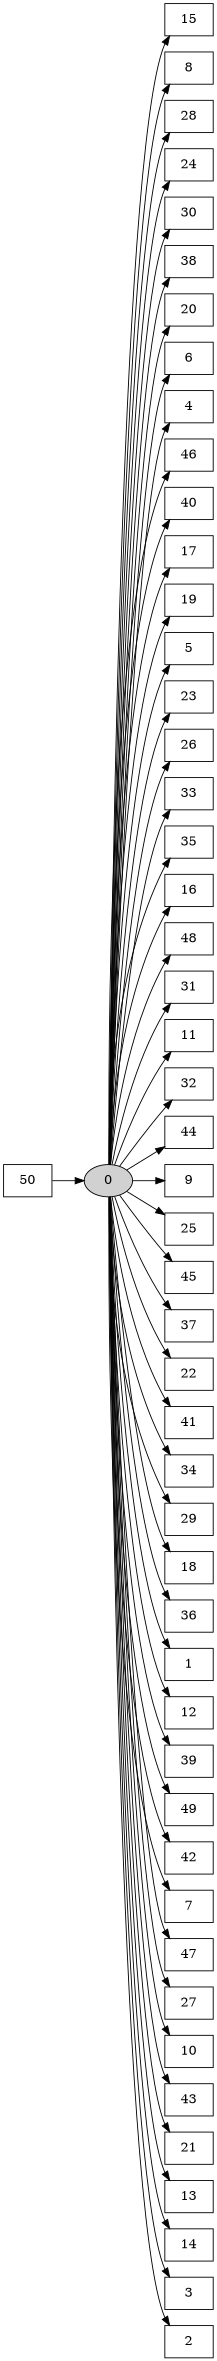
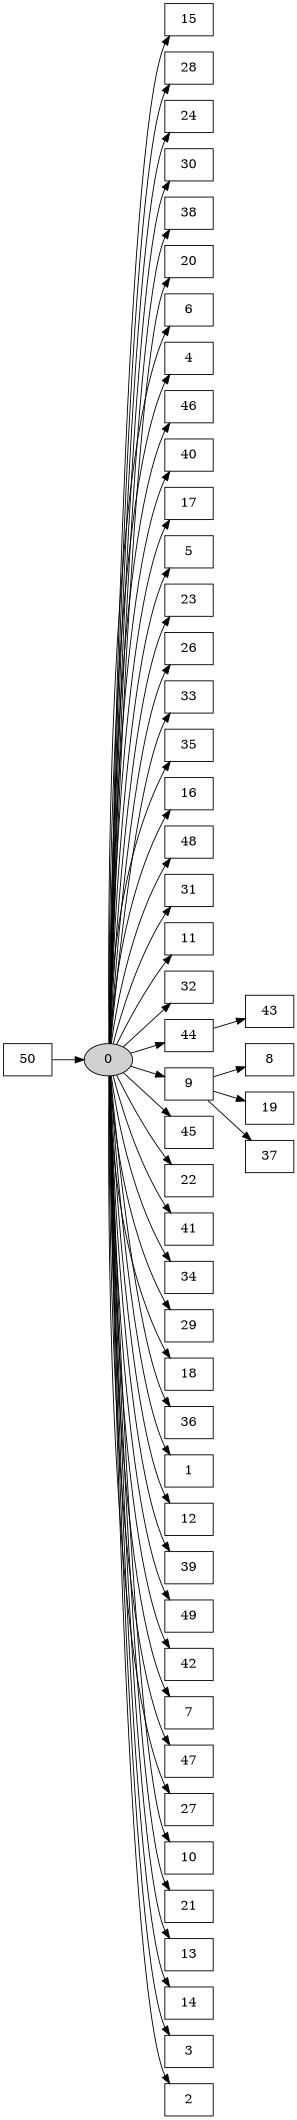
edge "0" -> "8": now "9" -> "8"
edge "0" -> "19": now "9" -> "19"
node "25": removed
edge "0" -> "37": now "9" -> "37"
edge "0" -> "43": now "44" -> "43"
